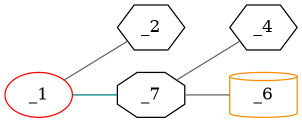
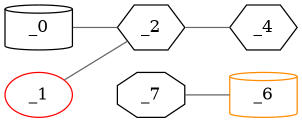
node "_0": added
edge "_4" -- "_7": now "_4" -- "_2"
edge "_1" -- "_7": removed
